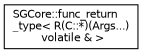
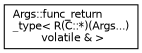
node "SGCore::func_return _type< R(C::*)(Args...) volatile & >": label "SGCore::func_return _type< R(C::*)(Args...) volatile & >" -> "Args::func_return _type< R(C::*)(Args...) volatile & >"
